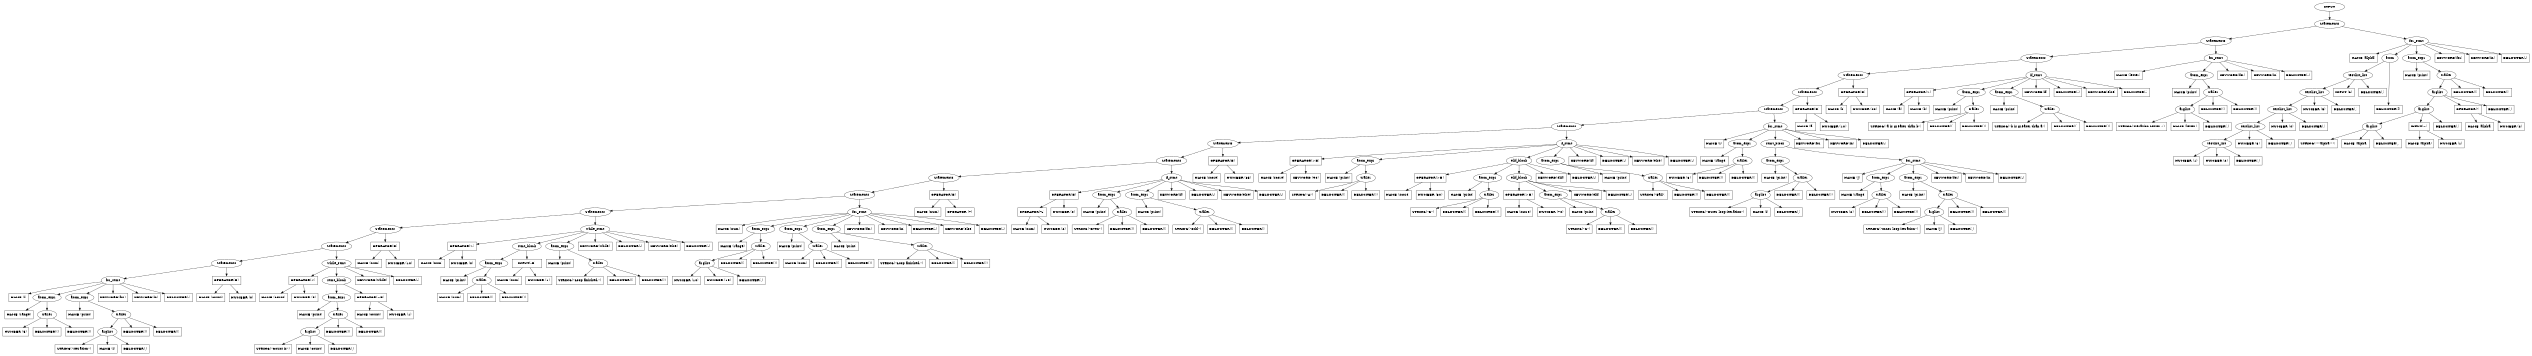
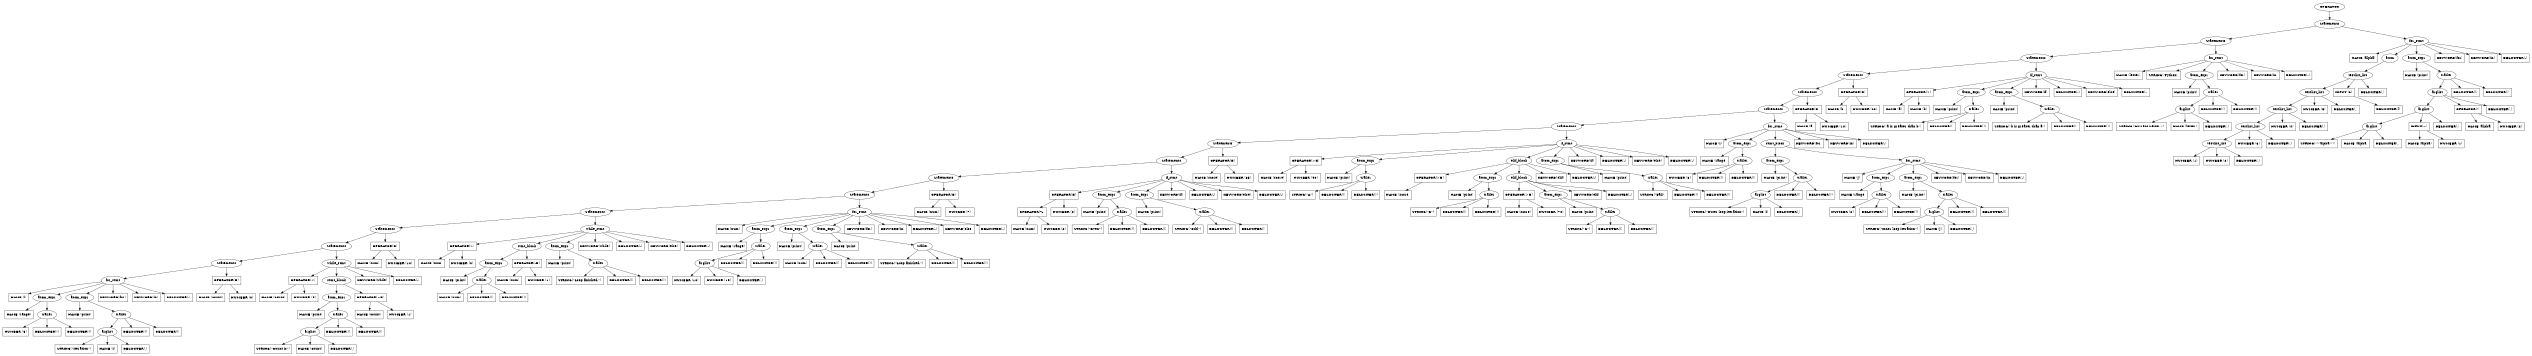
node "INPUT": label "INPUT" -> "OPERATOR"
node "STRING('Python')": added
edge "atom" -> "DELIMITER(])": now "INPUT (6)" -> "DELIMITER(])"
node "STRING('Iteration Letter :')": label "STRING('Iteration Letter :')" -> "STRING('Current Letter :')"
node "KEYWORD (90)": label "KEYWORD (90)" -> "NUMBER (90)"
node "NUMBER (80)": removed
node "OPERATOR (7)": label "OPERATOR (7)" -> "NUMBER (7)"
node "INPUT(-=)": label "INPUT(-=)" -> "OPERATOR(-=)"
